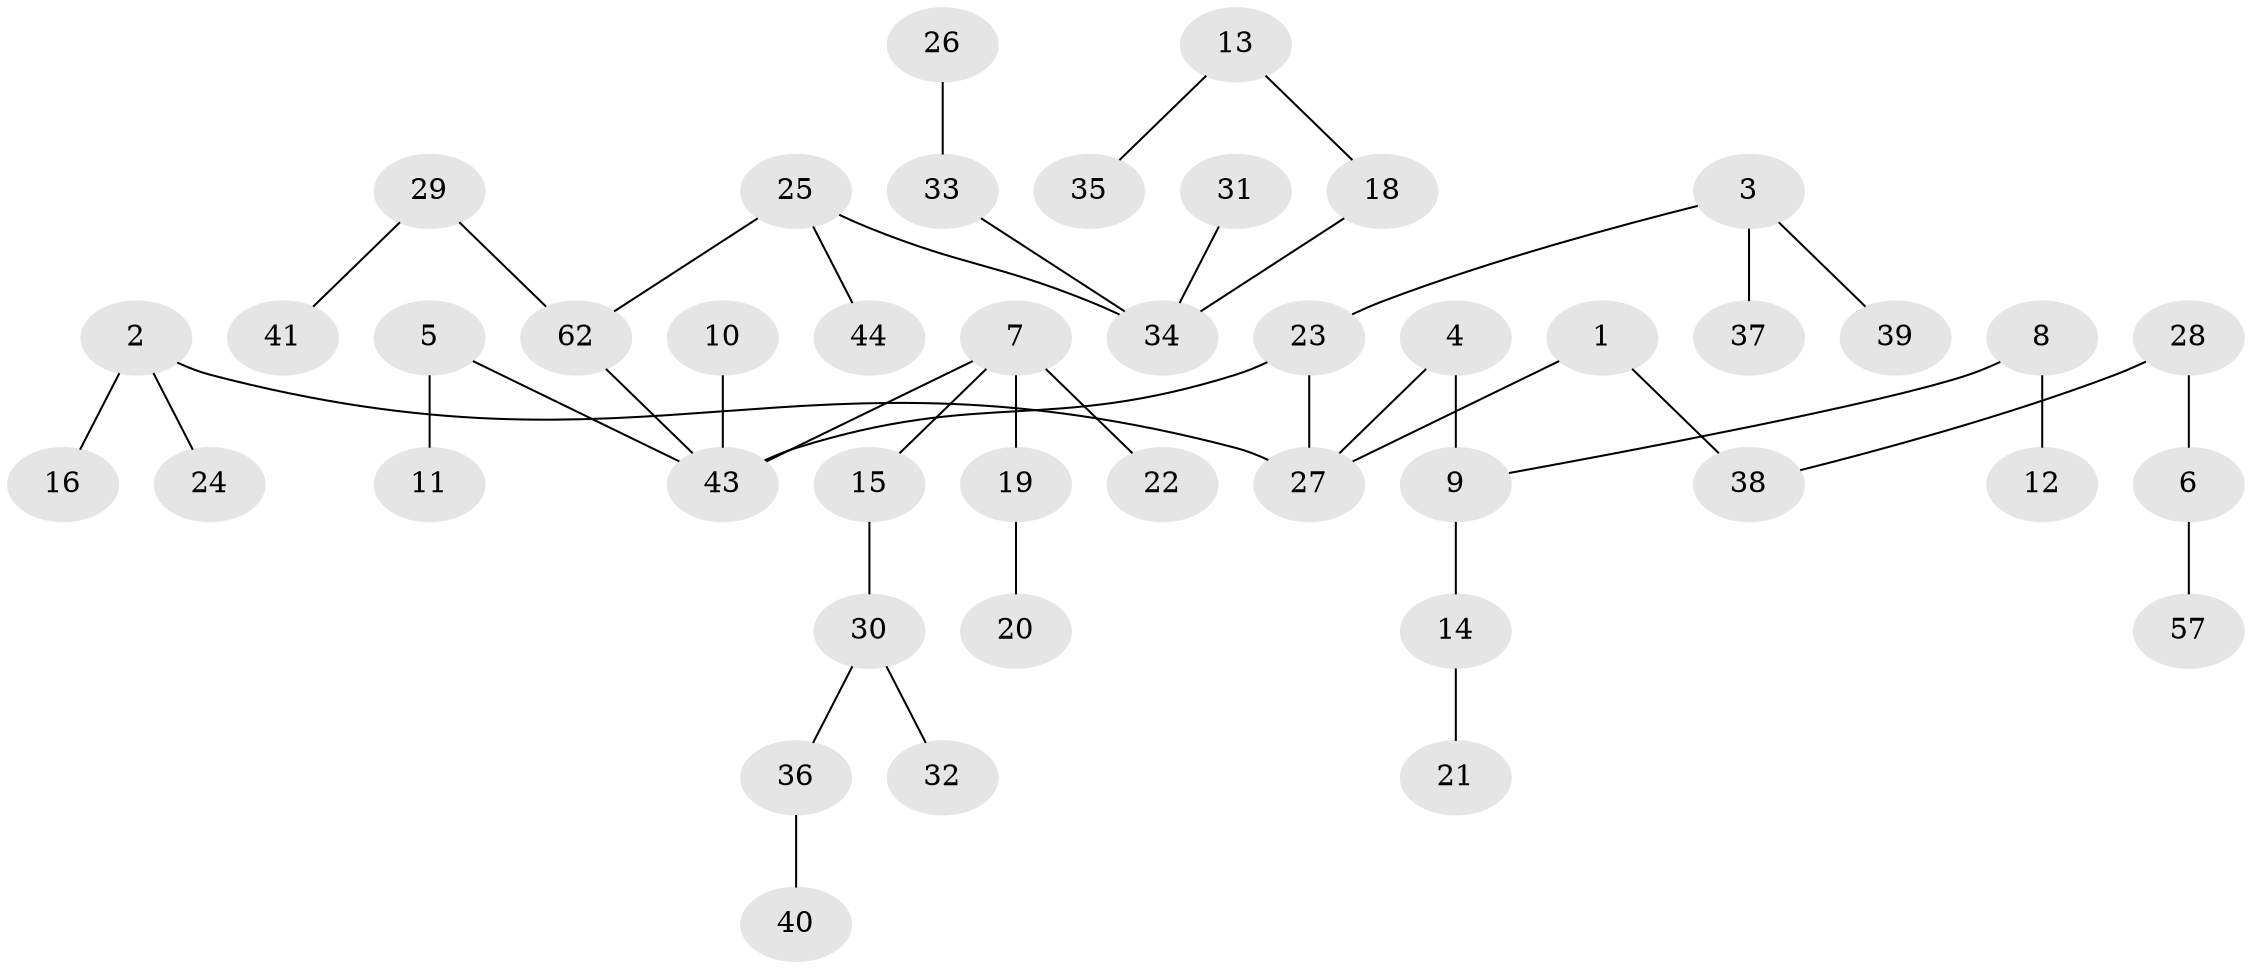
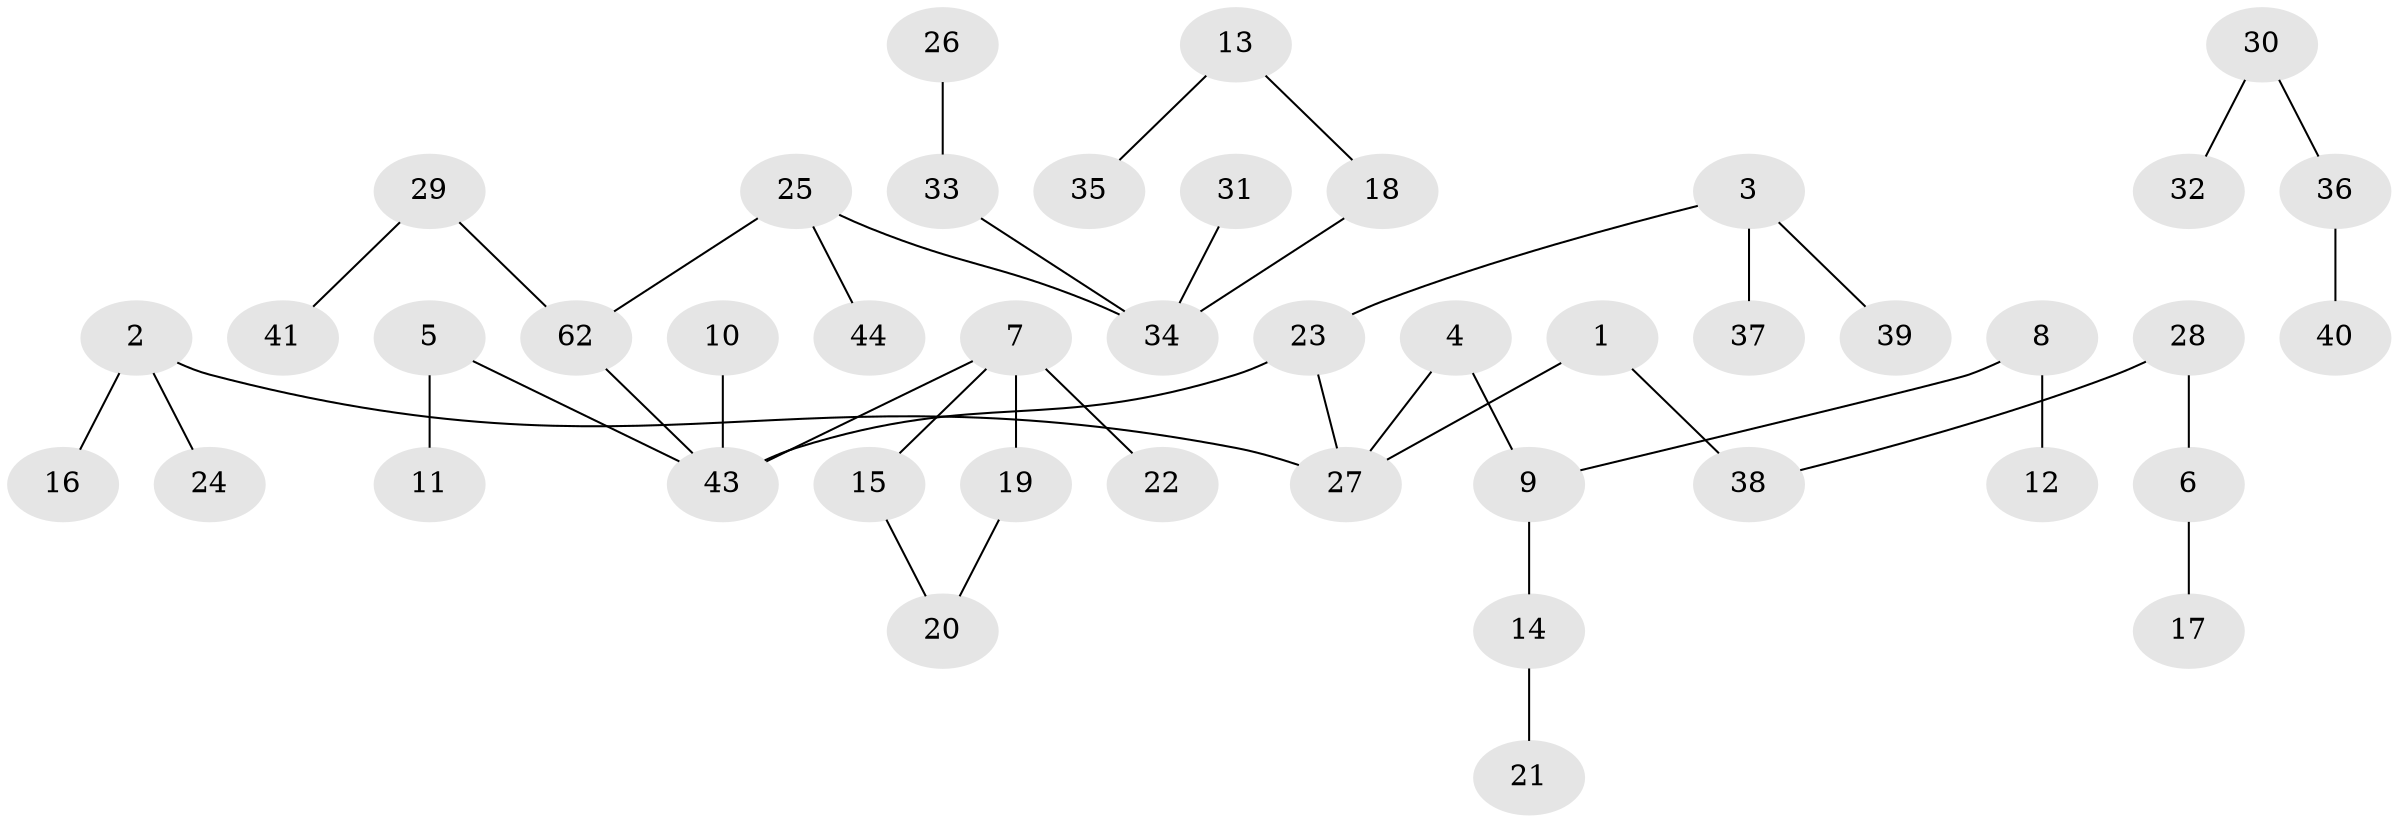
edge "15" -- "30": now "15" -- "20"
node "57": label "57" -> "17"
